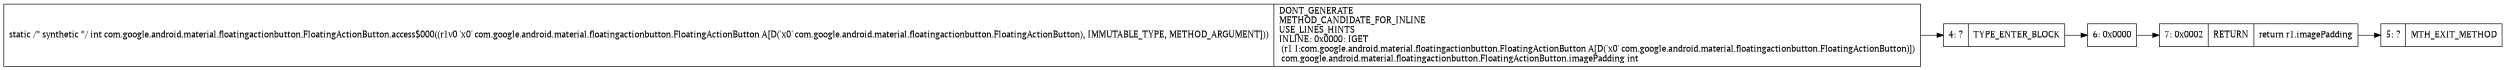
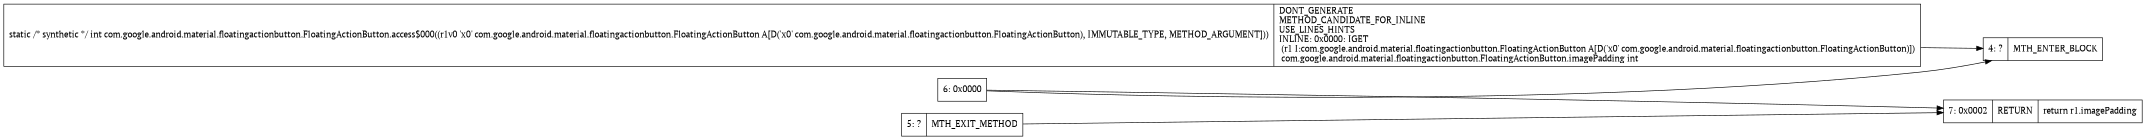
node "4: ?": text "TYPE_ENTER_BLOCK" -> "MTH_ENTER_BLOCK"
edge "4: ?" -> "6: 0x0000": reversed
edge "7: 0x0002" -> "5: ?": reversed
